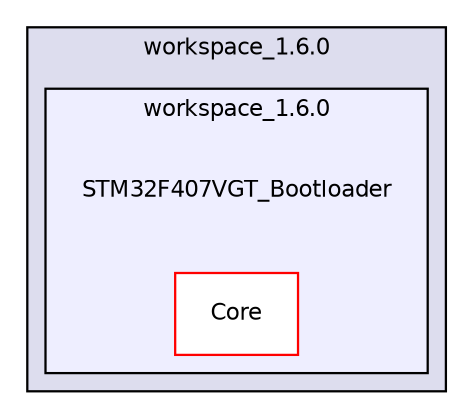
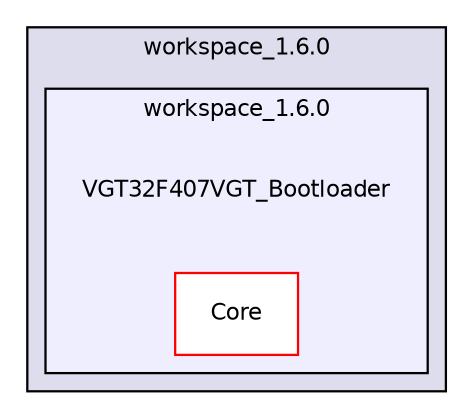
node "STM32F407VGT_Bootloader": label "STM32F407VGT_Bootloader" -> "VGT32F407VGT_Bootloader"
